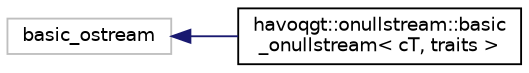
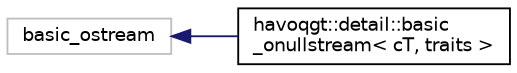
node "havoqgt::onullstream::basic _onullstream< cT, traits >": label "havoqgt::onullstream::basic _onullstream< cT, traits >" -> "havoqgt::detail::basic _onullstream< cT, traits >"
